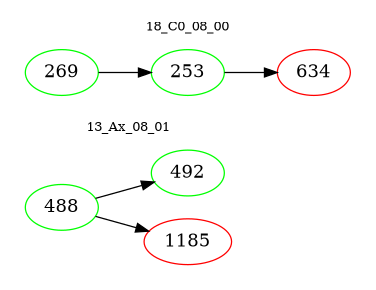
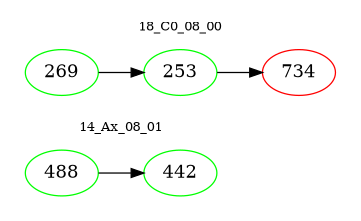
node "634": label "634" -> "734"
cluster "13_Ax_08_01": label "13_Ax_08_01" -> "14_Ax_08_01"
node "492": label "492" -> "442"
node "1185": removed
